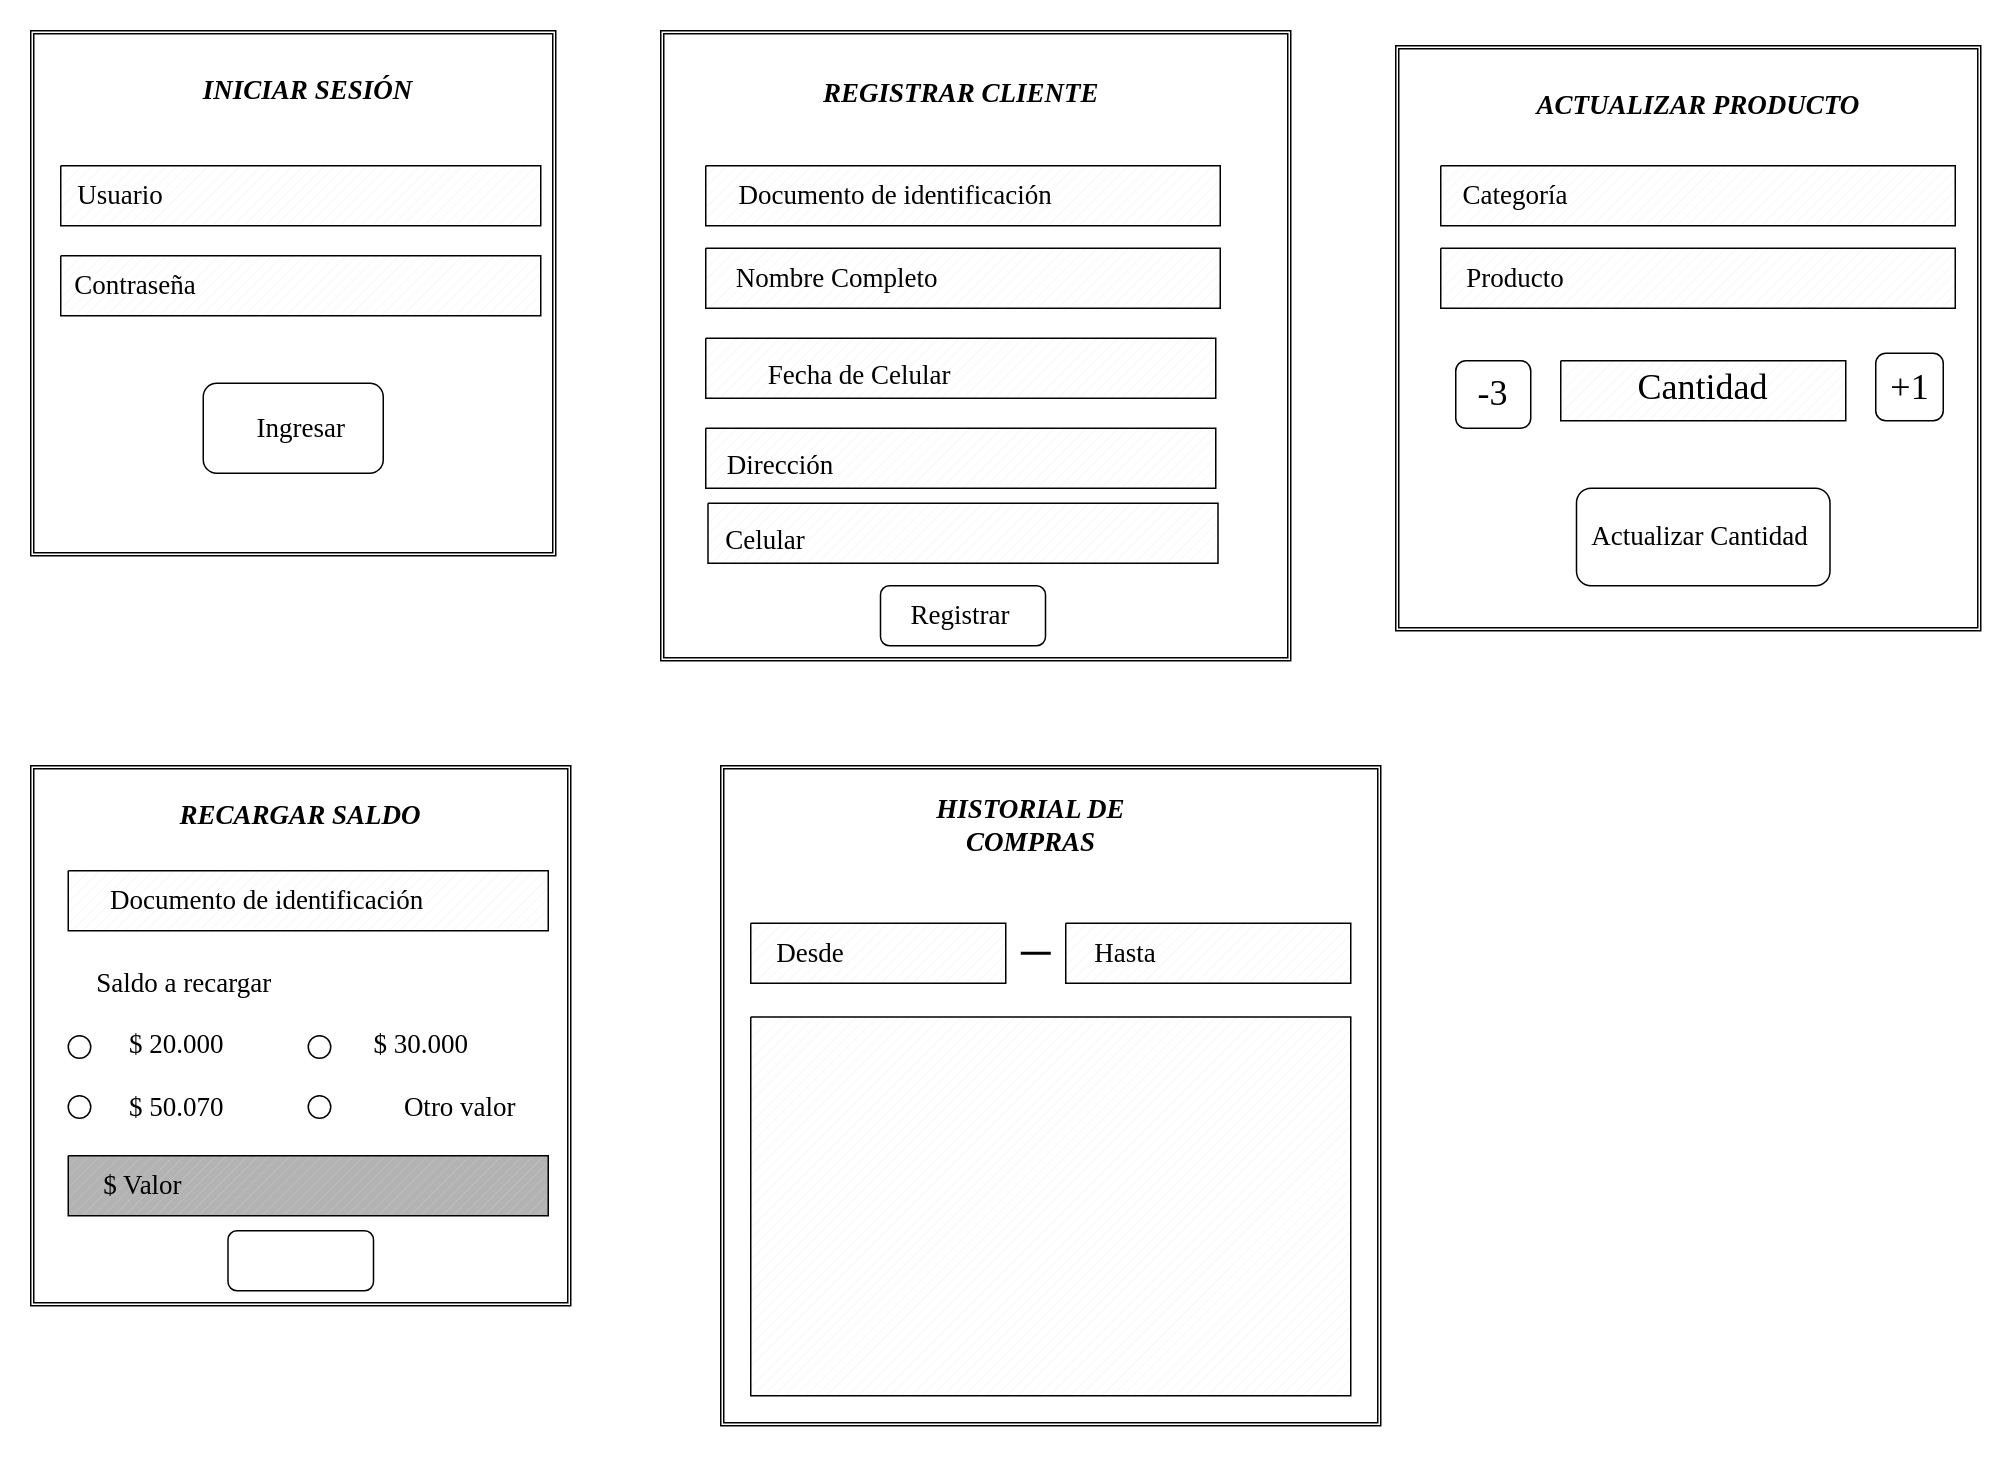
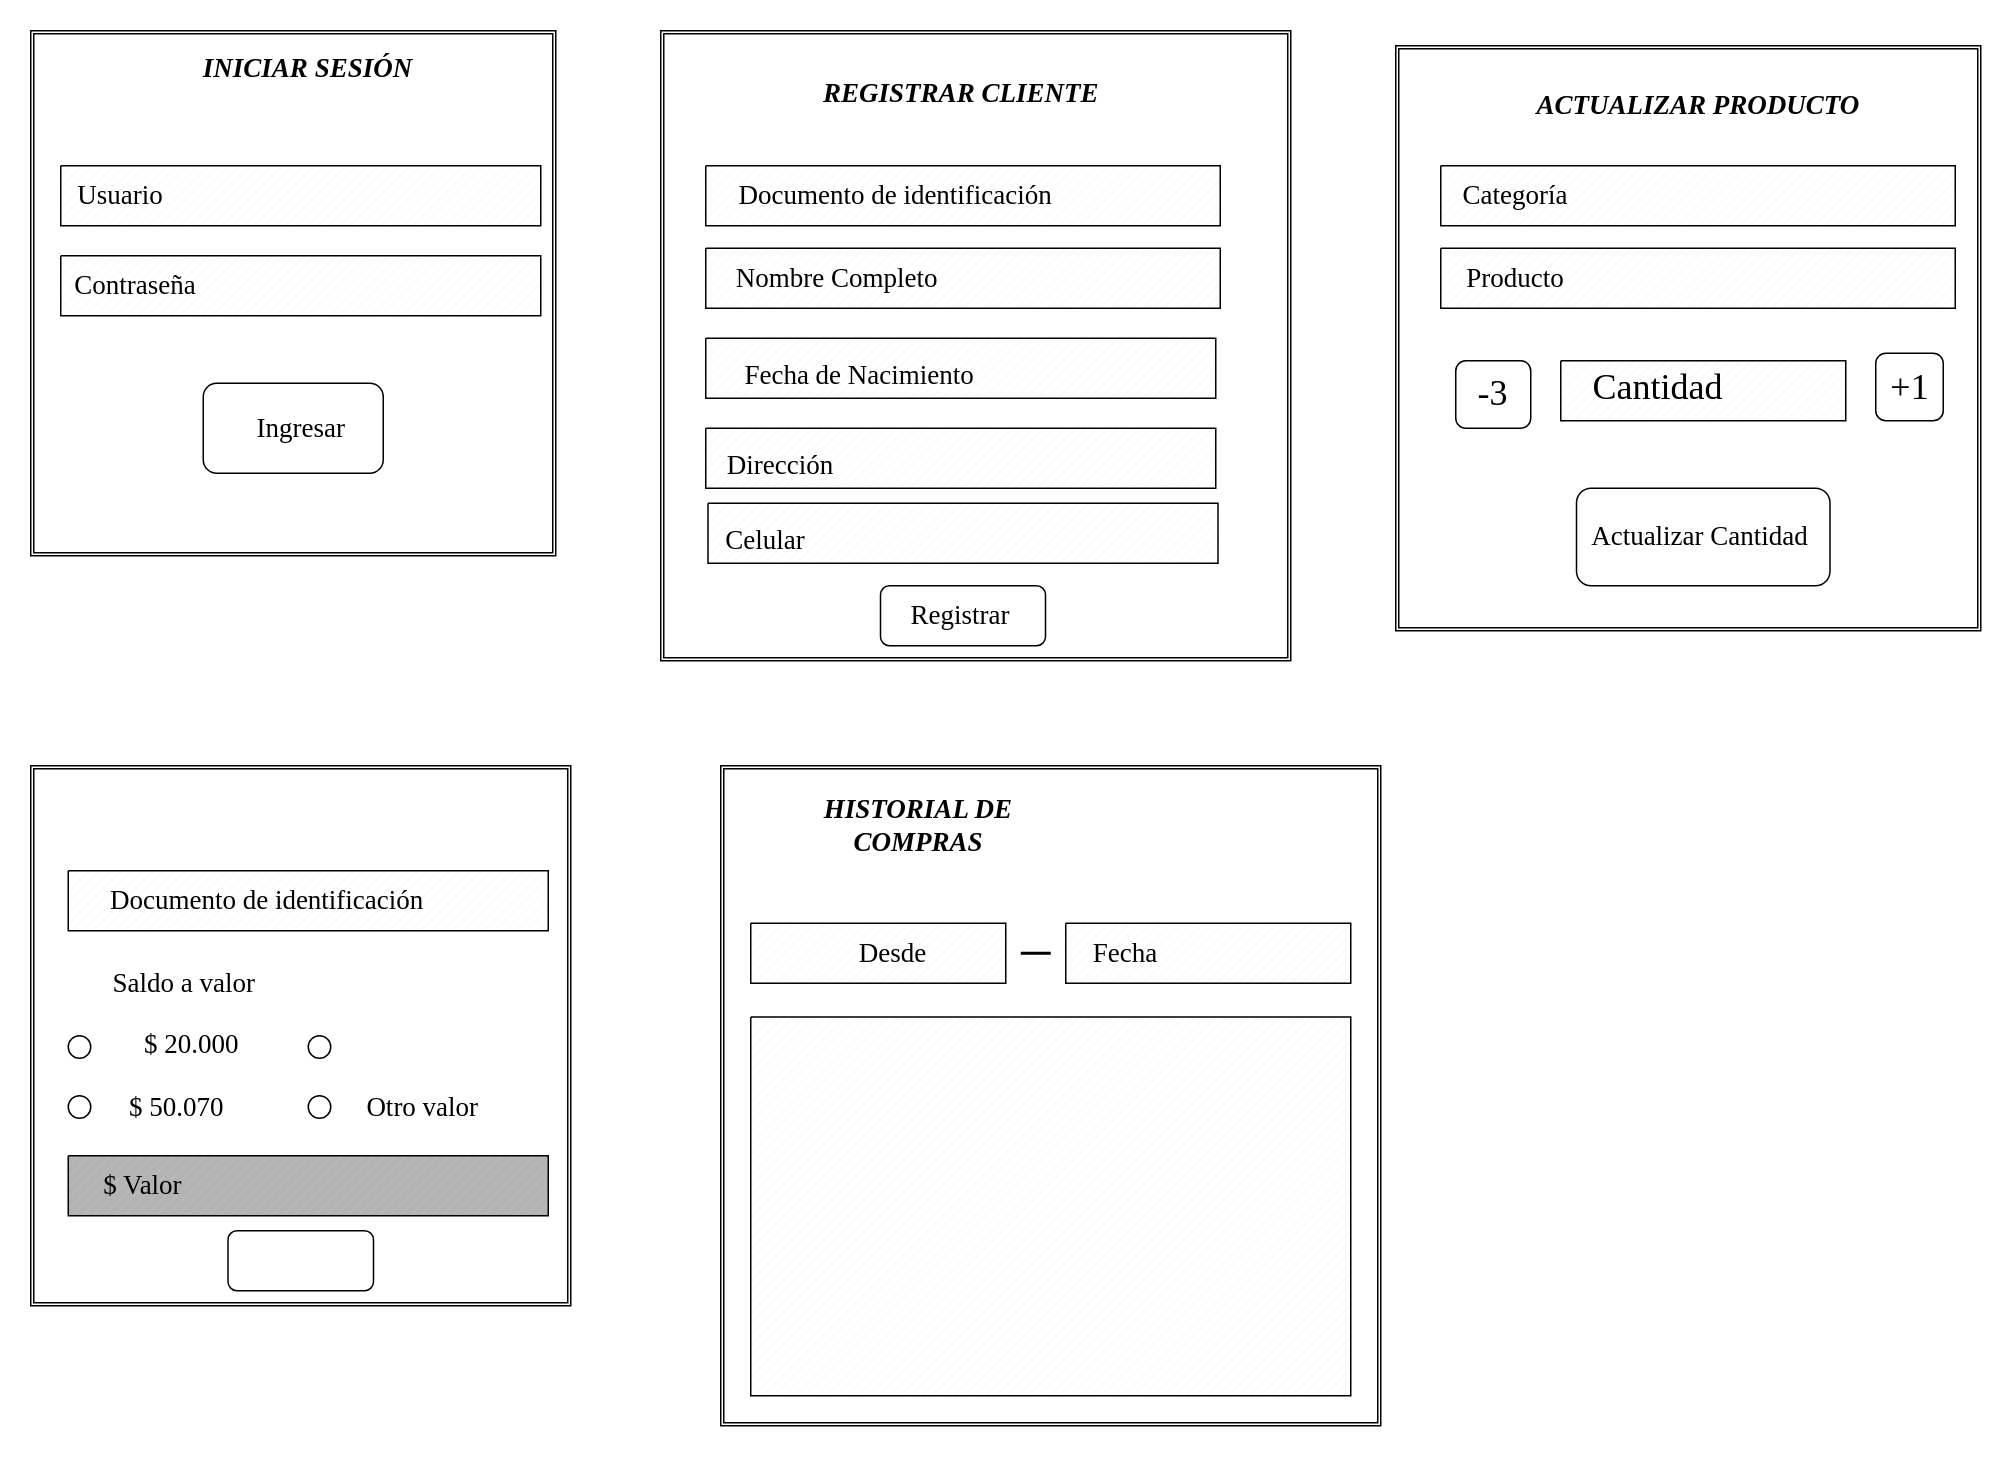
node "INICIAR SESIÓN": moved (308, 91) -> (308, 68)
node "Fecha de Celular": label "Fecha de Celular" -> "Fecha de Nacimiento"
node "Cantidad": moved (1703, 388) -> (1658, 388)
node "RECARGAR SALDO": removed
node "HISTORIAL DE COMPRAS": moved (1030, 826) -> (918, 826)
node "Desde": moved (811, 953) -> (893, 953)
node "Hasta": label "Hasta" -> "Fecha"
node "Saldo a recargar": label "Saldo a recargar" -> "Saldo a valor"
node "$ 20.000": moved (177, 1045) -> (192, 1045)
node "$ 30.000": removed
node "Otro valor": moved (460, 1107) -> (423, 1107)
